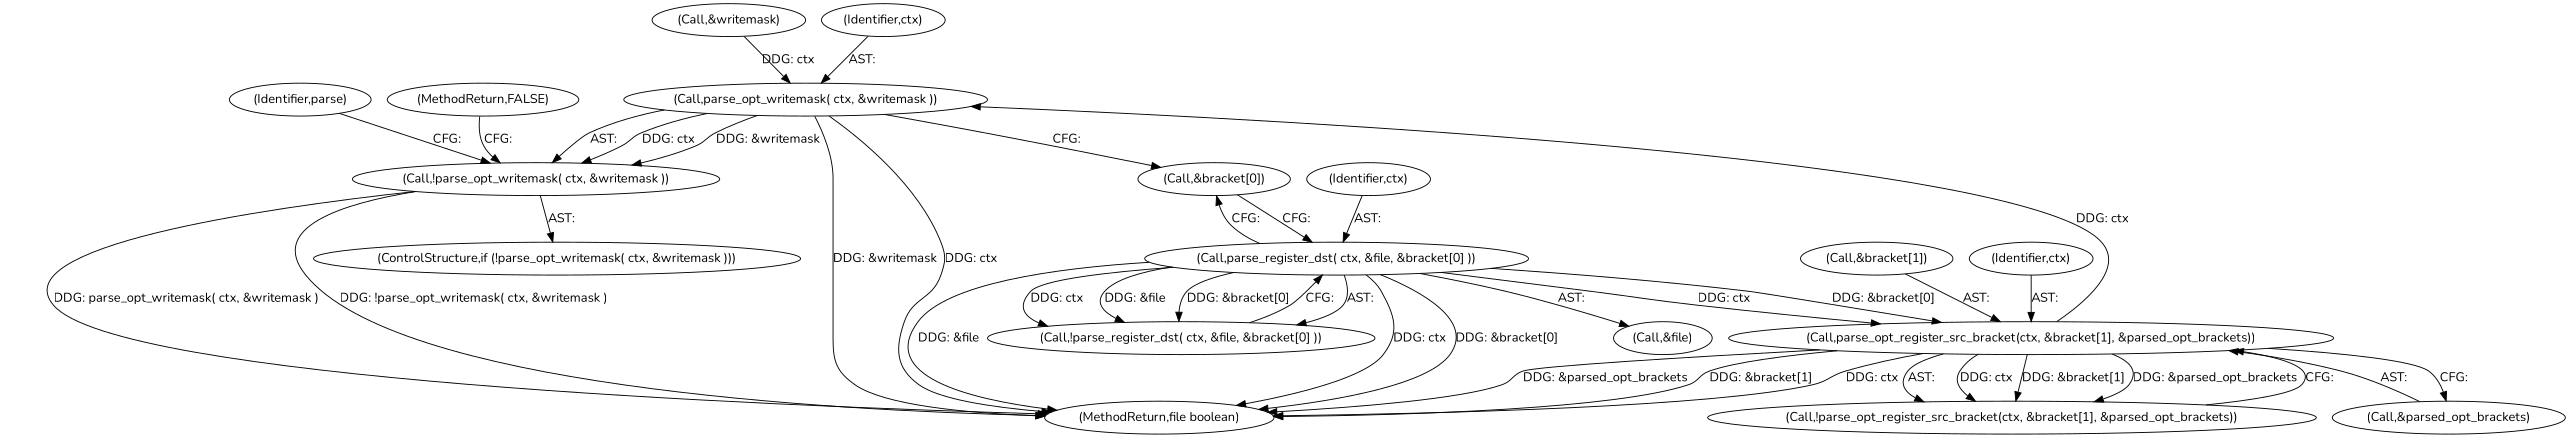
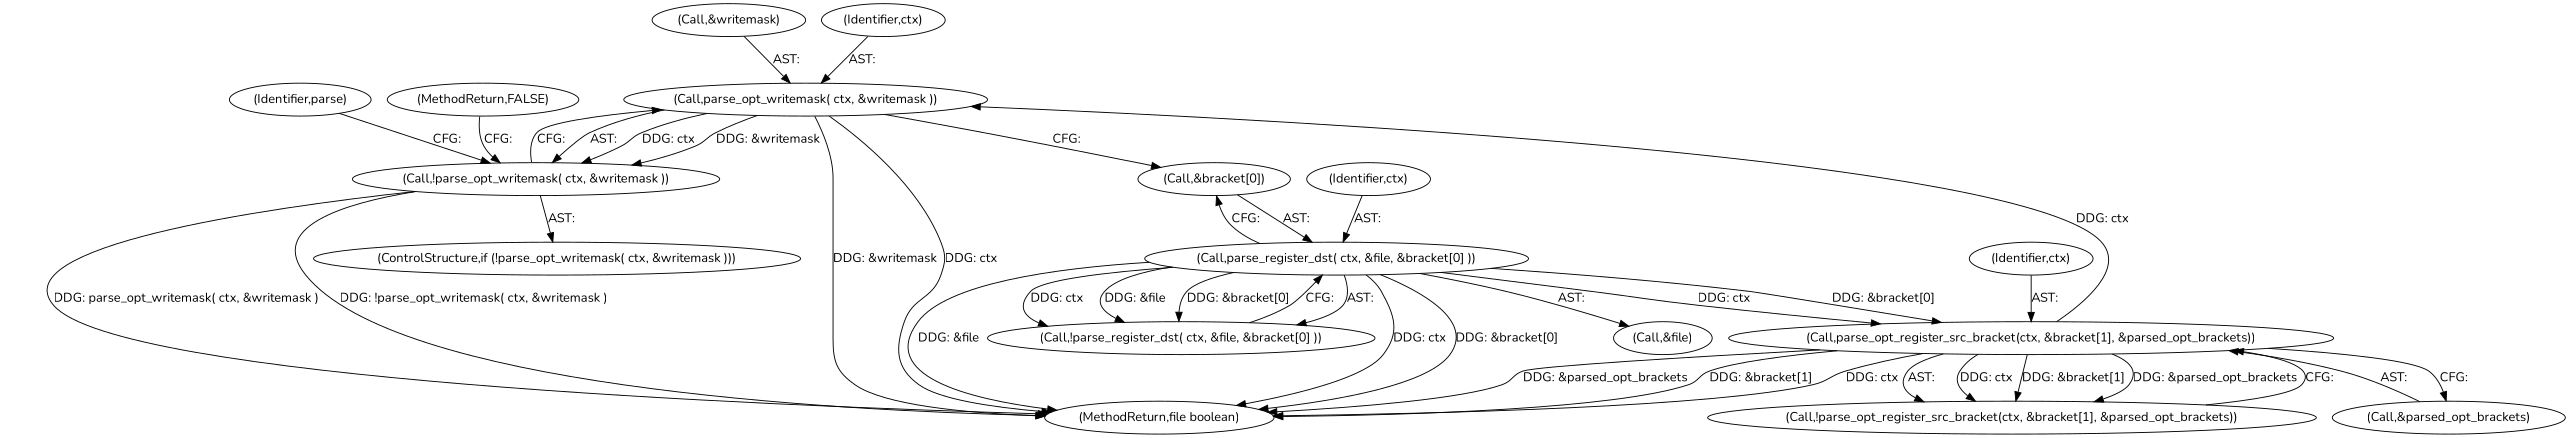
edge "(Call,&writemask)" -> "(Call,parse_opt_writemask( ctx, &writemask ))": label "DDG: ctx" -> "AST: "
edge "(Call,!parse_opt_writemask( ctx, &writemask ))" -> "(Call,parse_opt_writemask( ctx, &writemask ))": added, label "CFG:"
edge "(Call,&bracket[0])" -> "(Call,parse_register_dst( ctx, &file, &bracket[0] ))": label "CFG: " -> "AST: "
node "(Call,&bracket[1])": removed
